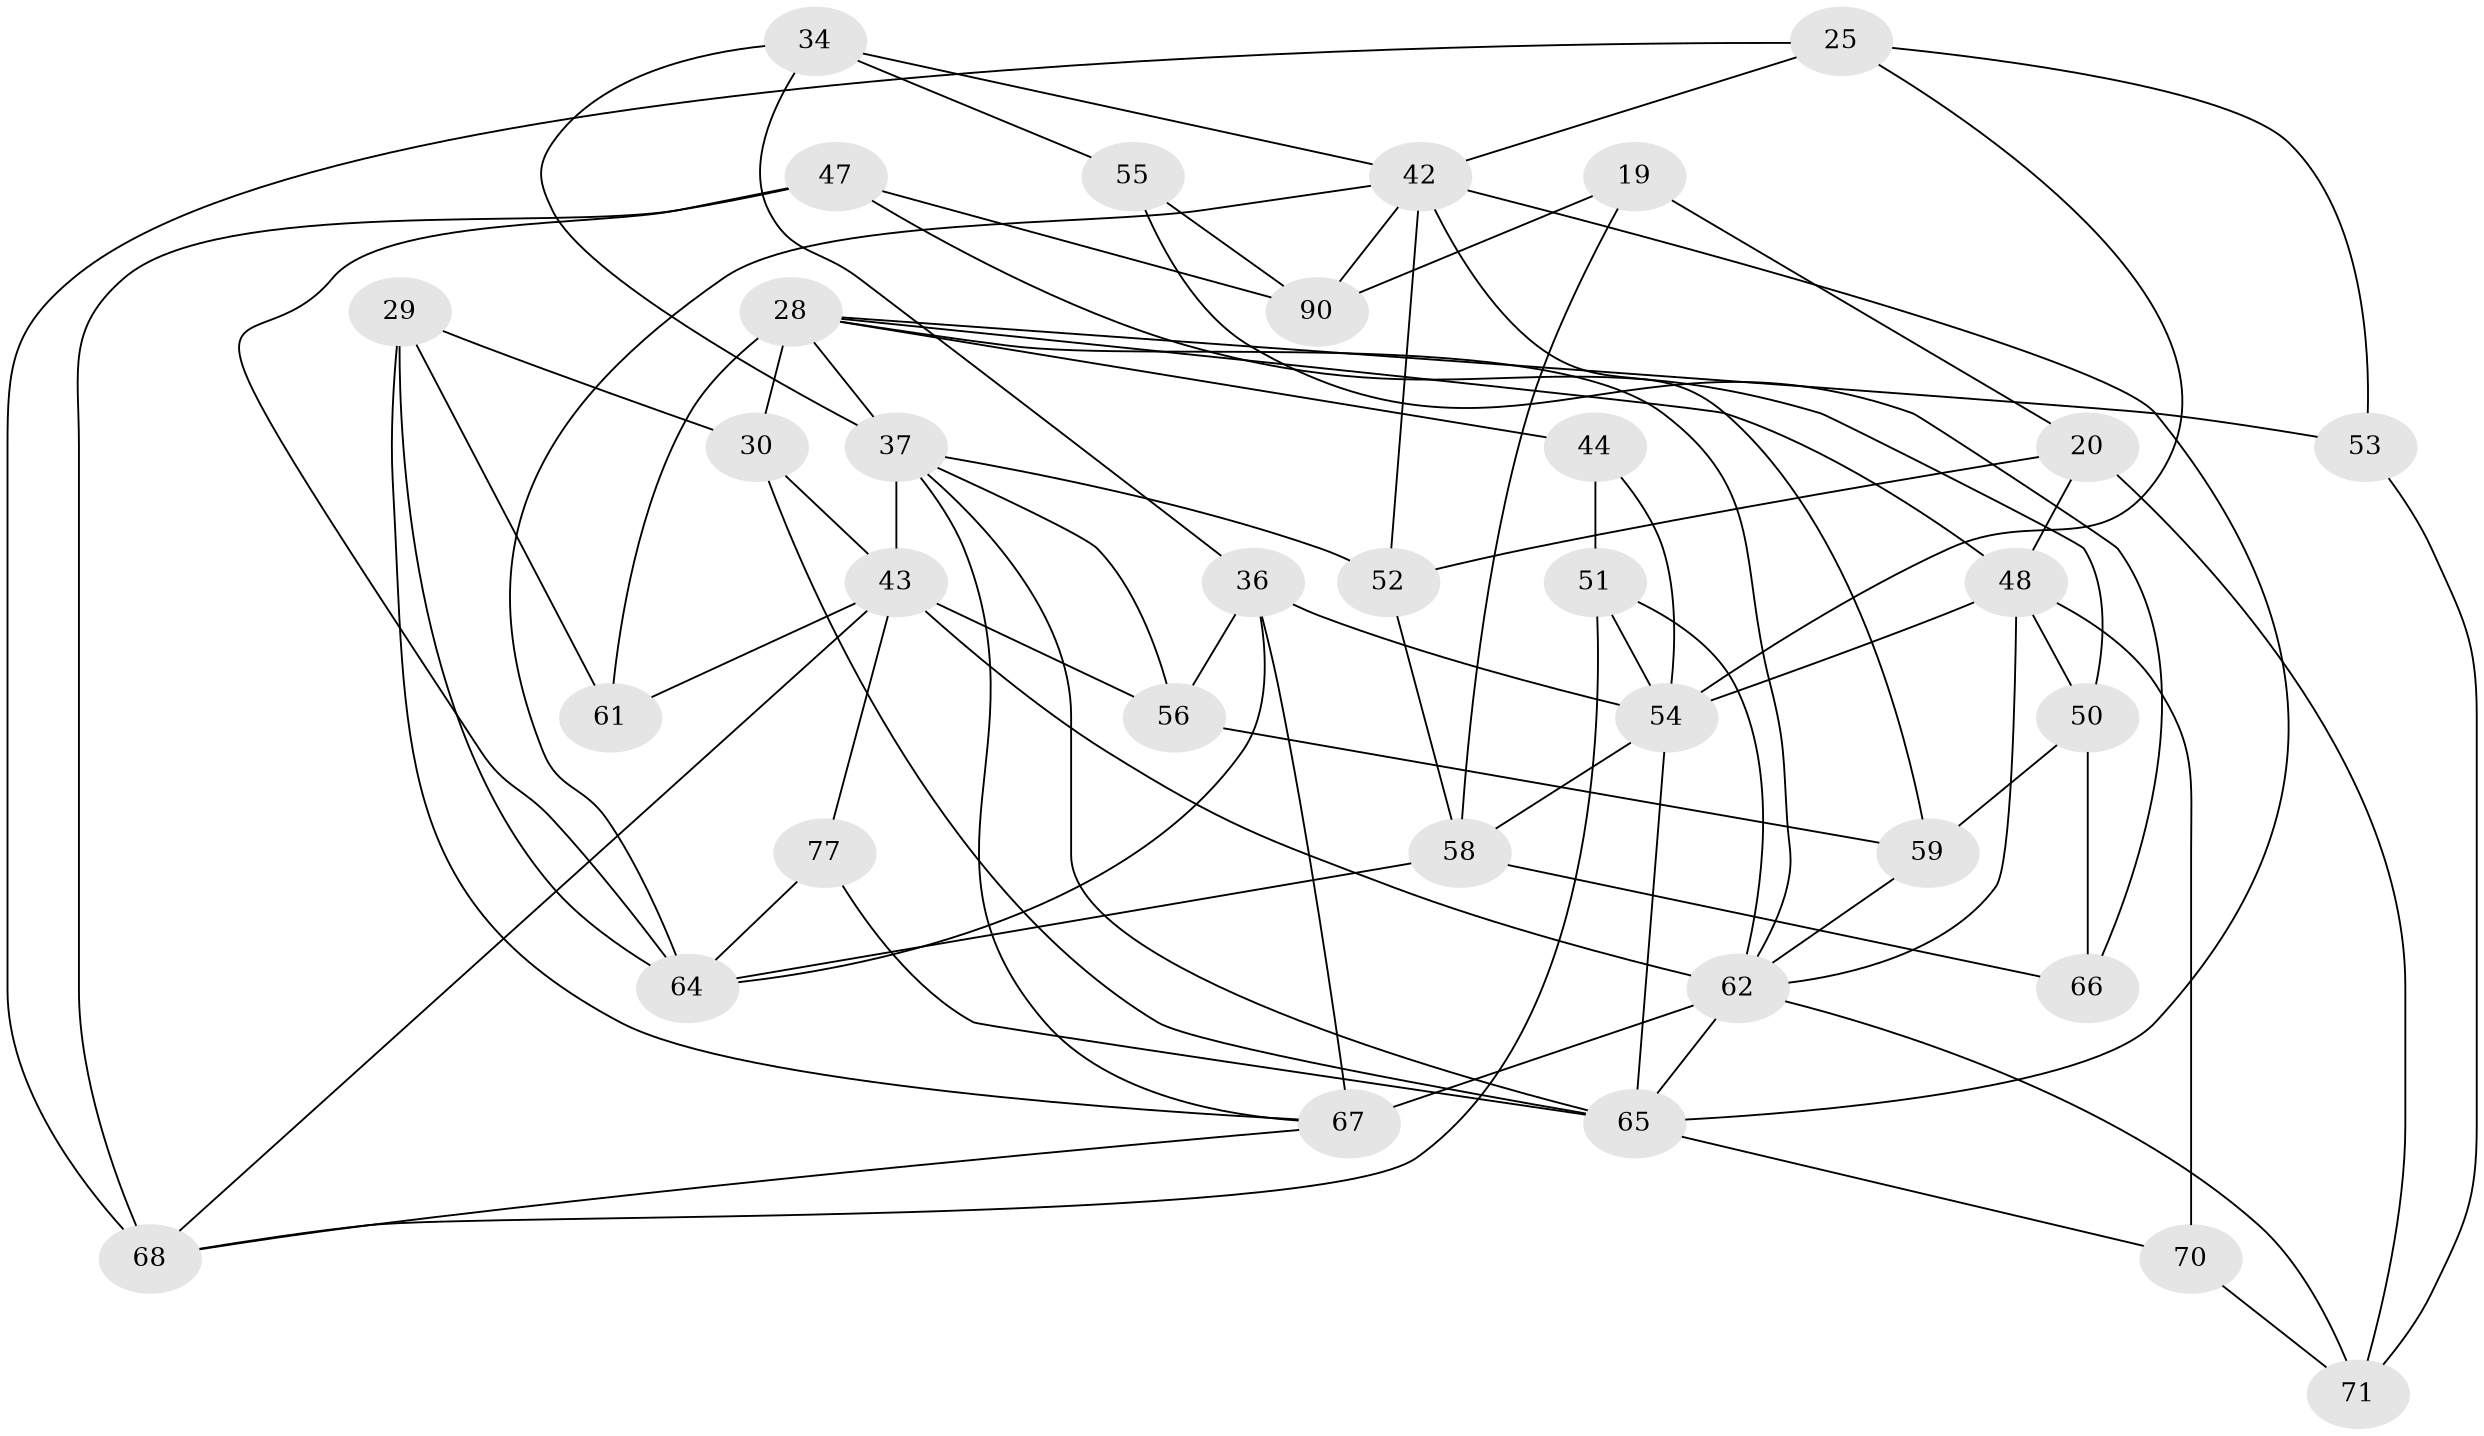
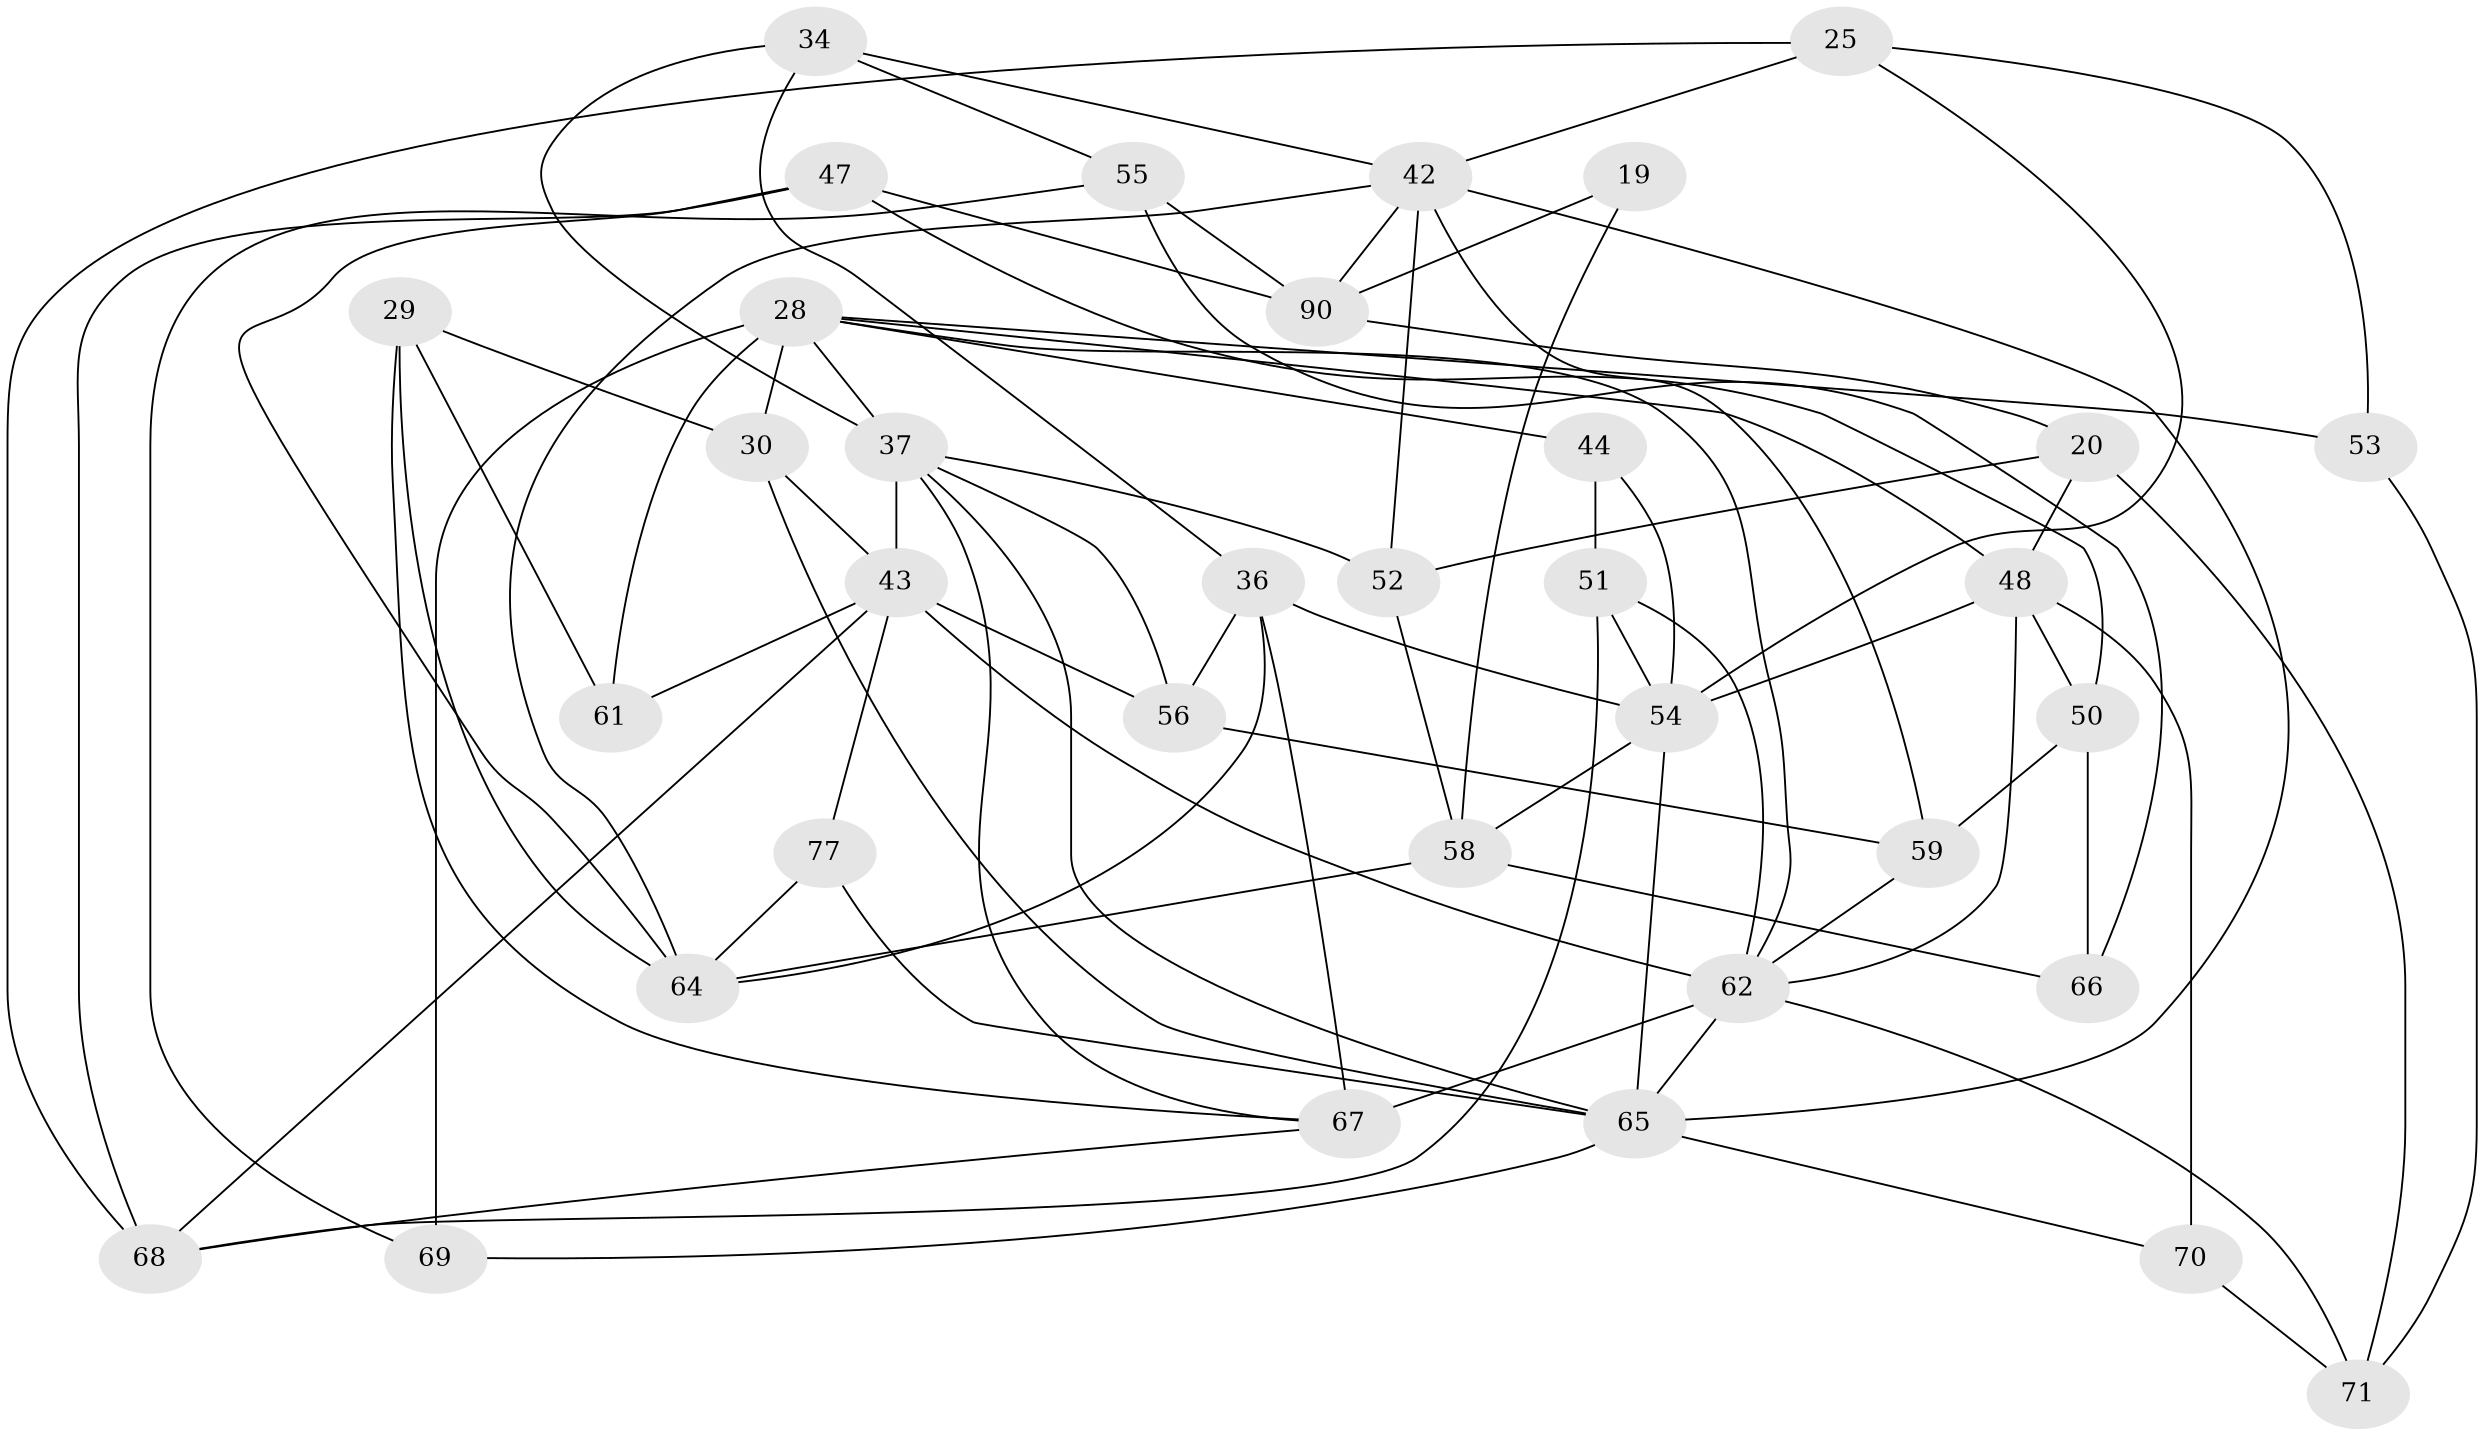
edge "19" -- "20": now "90" -- "20"
node "69": added
